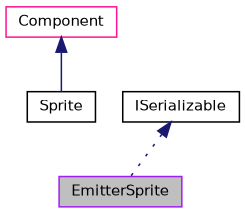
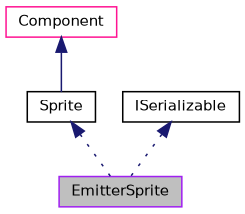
edge "EmitterSprite" -> "Sprite": added
